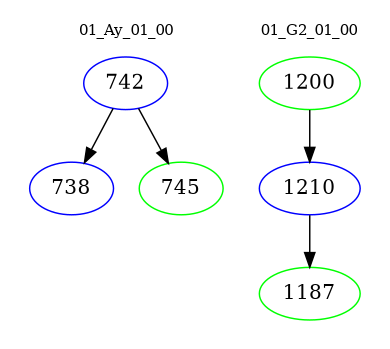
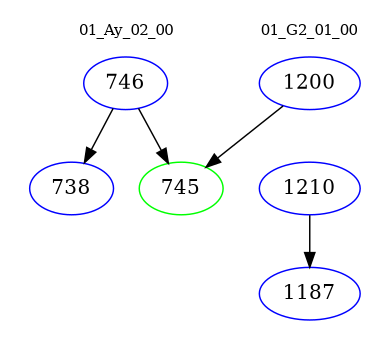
cluster "01_Ay_01_00": label "01_Ay_01_00" -> "01_Ay_02_00"
node "742": label "742" -> "746"
node "1200": color green -> blue
edge "1200" -> "1210": now "1200" -> "745"
node "1187": color green -> blue
